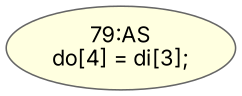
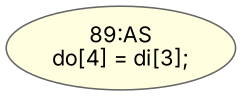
node "79:AS do[4] = di[3];": label "79:AS do[4] = di[3];" -> "89:AS do[4] = di[3];"
